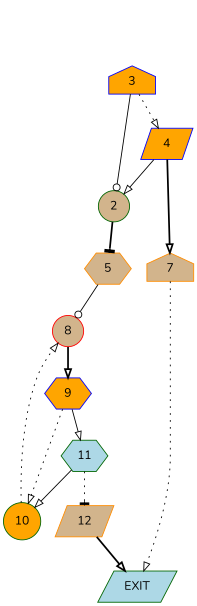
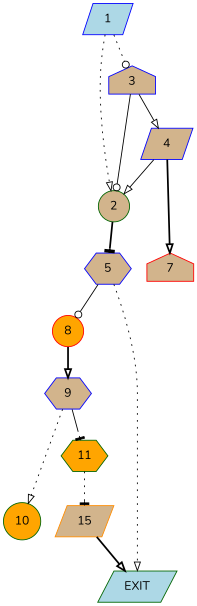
node "1": added
node "3": fillcolor orange -> tan
edge "3" -> "4": style dotted -> solid
node "4": fillcolor orange -> tan
node "5": color darkorange -> blue
node "7": color darkorange -> red
node "8": fillcolor tan -> orange
node "9": fillcolor orange -> tan
edge "9" -> "11": arrowhead onormal -> tee
edge "10" -> "8": removed
edge "7" -> "EXIT": now "5" -> "EXIT"
node "11": fillcolor lightblue -> orange
edge "11" -> "10": removed
node "12": label "12" -> "15"
